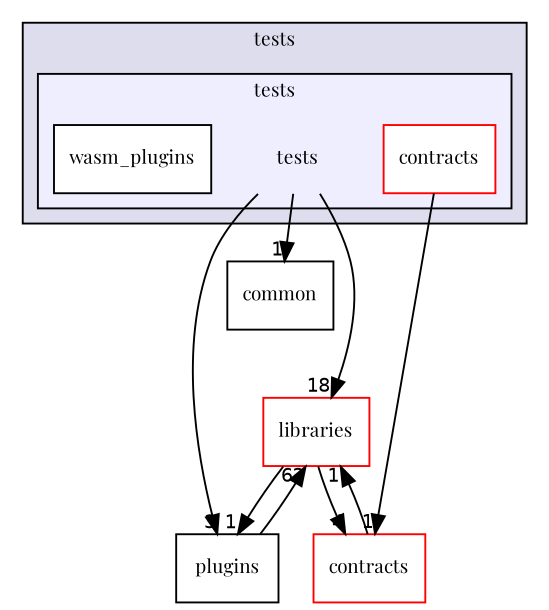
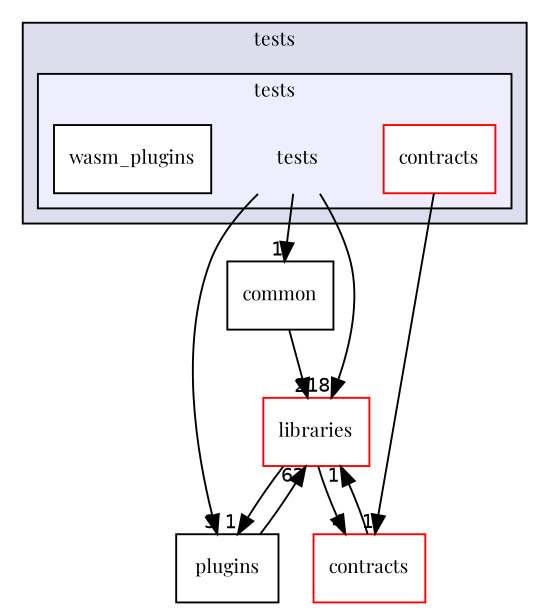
edge "common" -> "libraries": added
